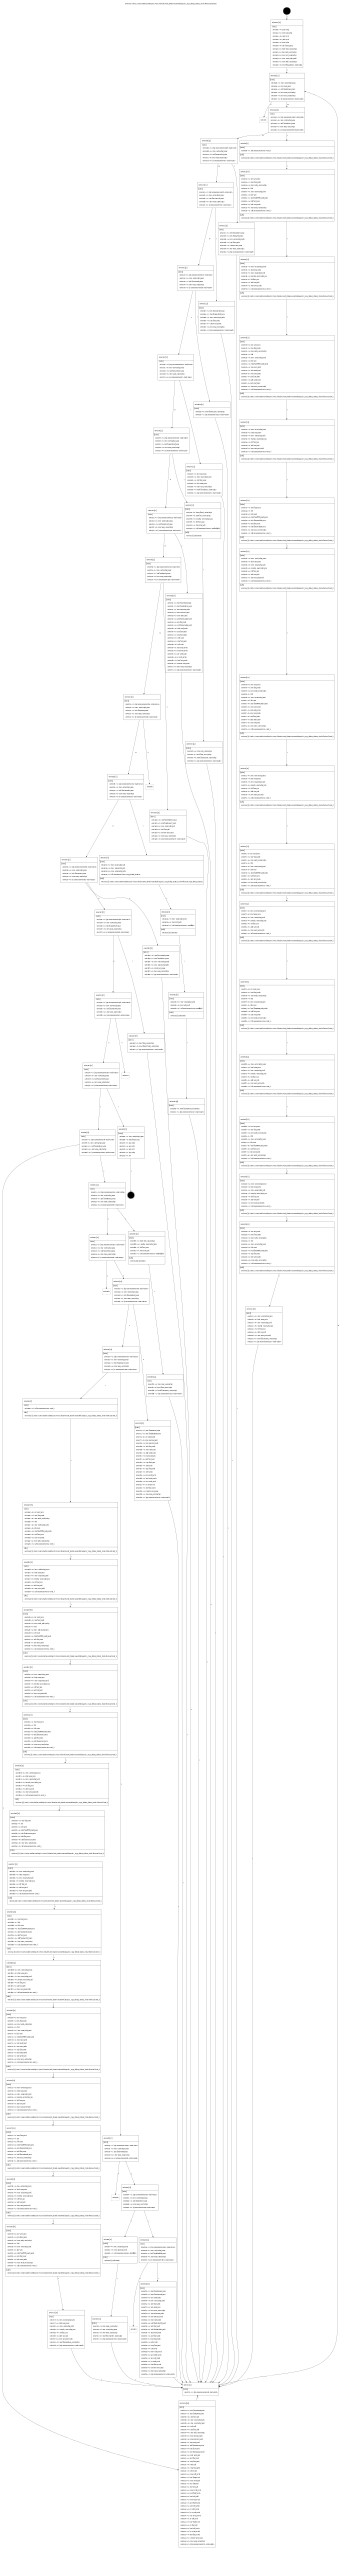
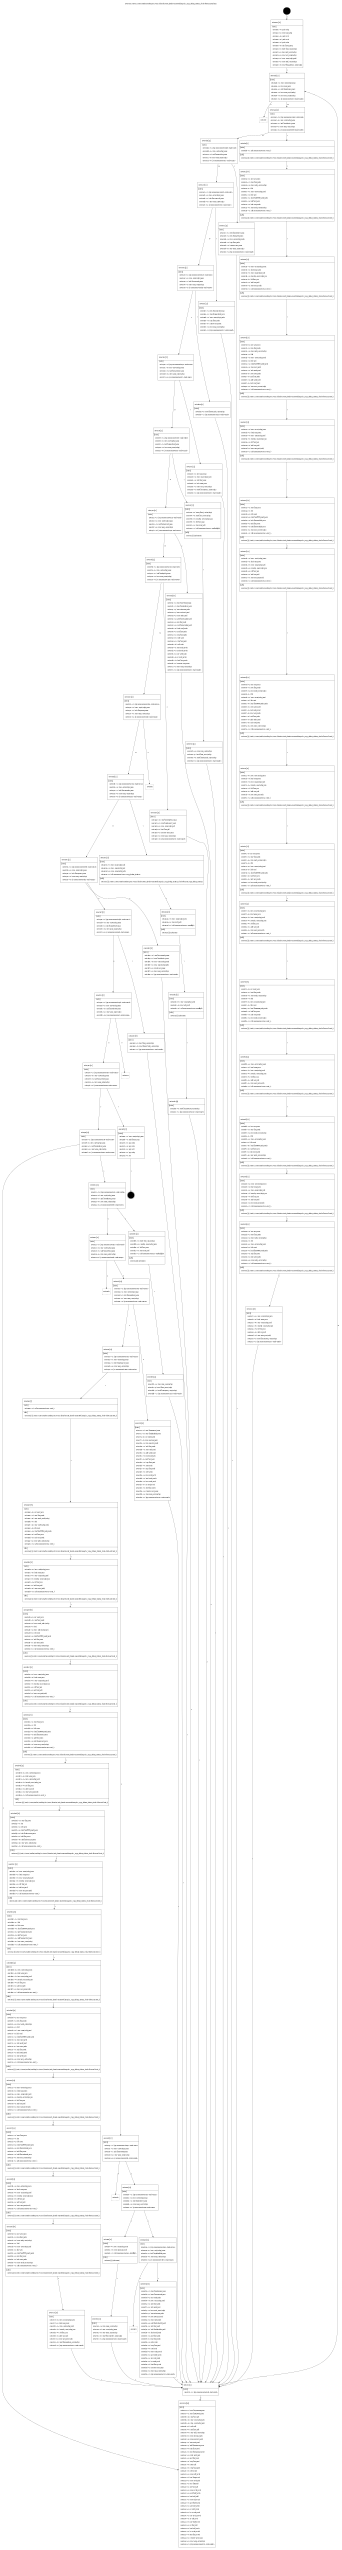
edge "0x401b6d [40]" -> "0x401b95 [32]": added, label "1"
edge "0x4019ca [164]" -> "0x402131 [5]": reversed
